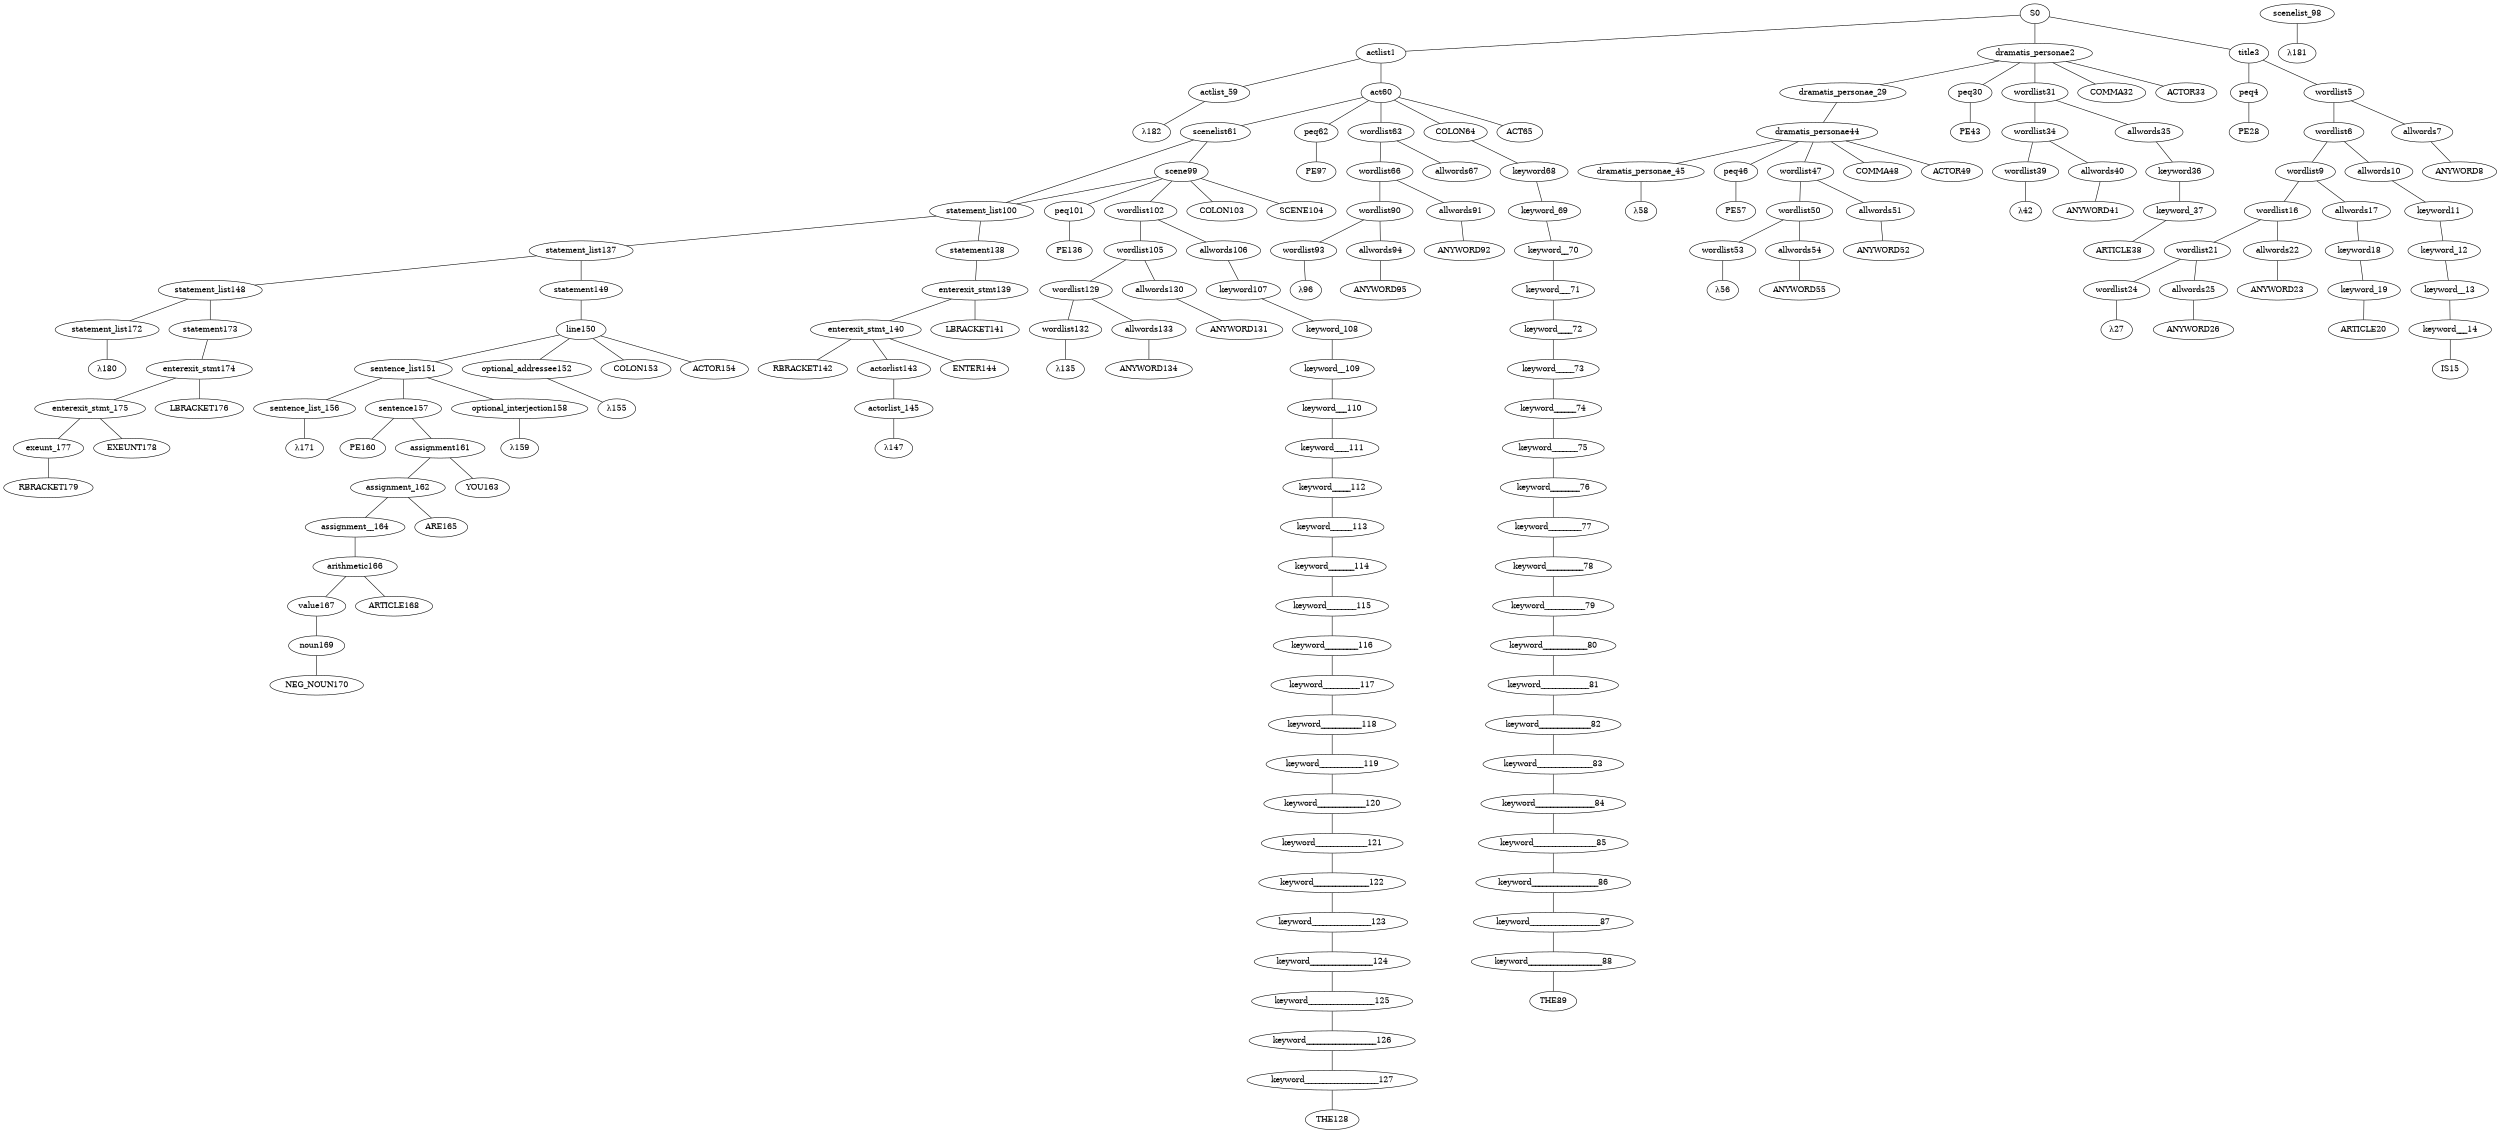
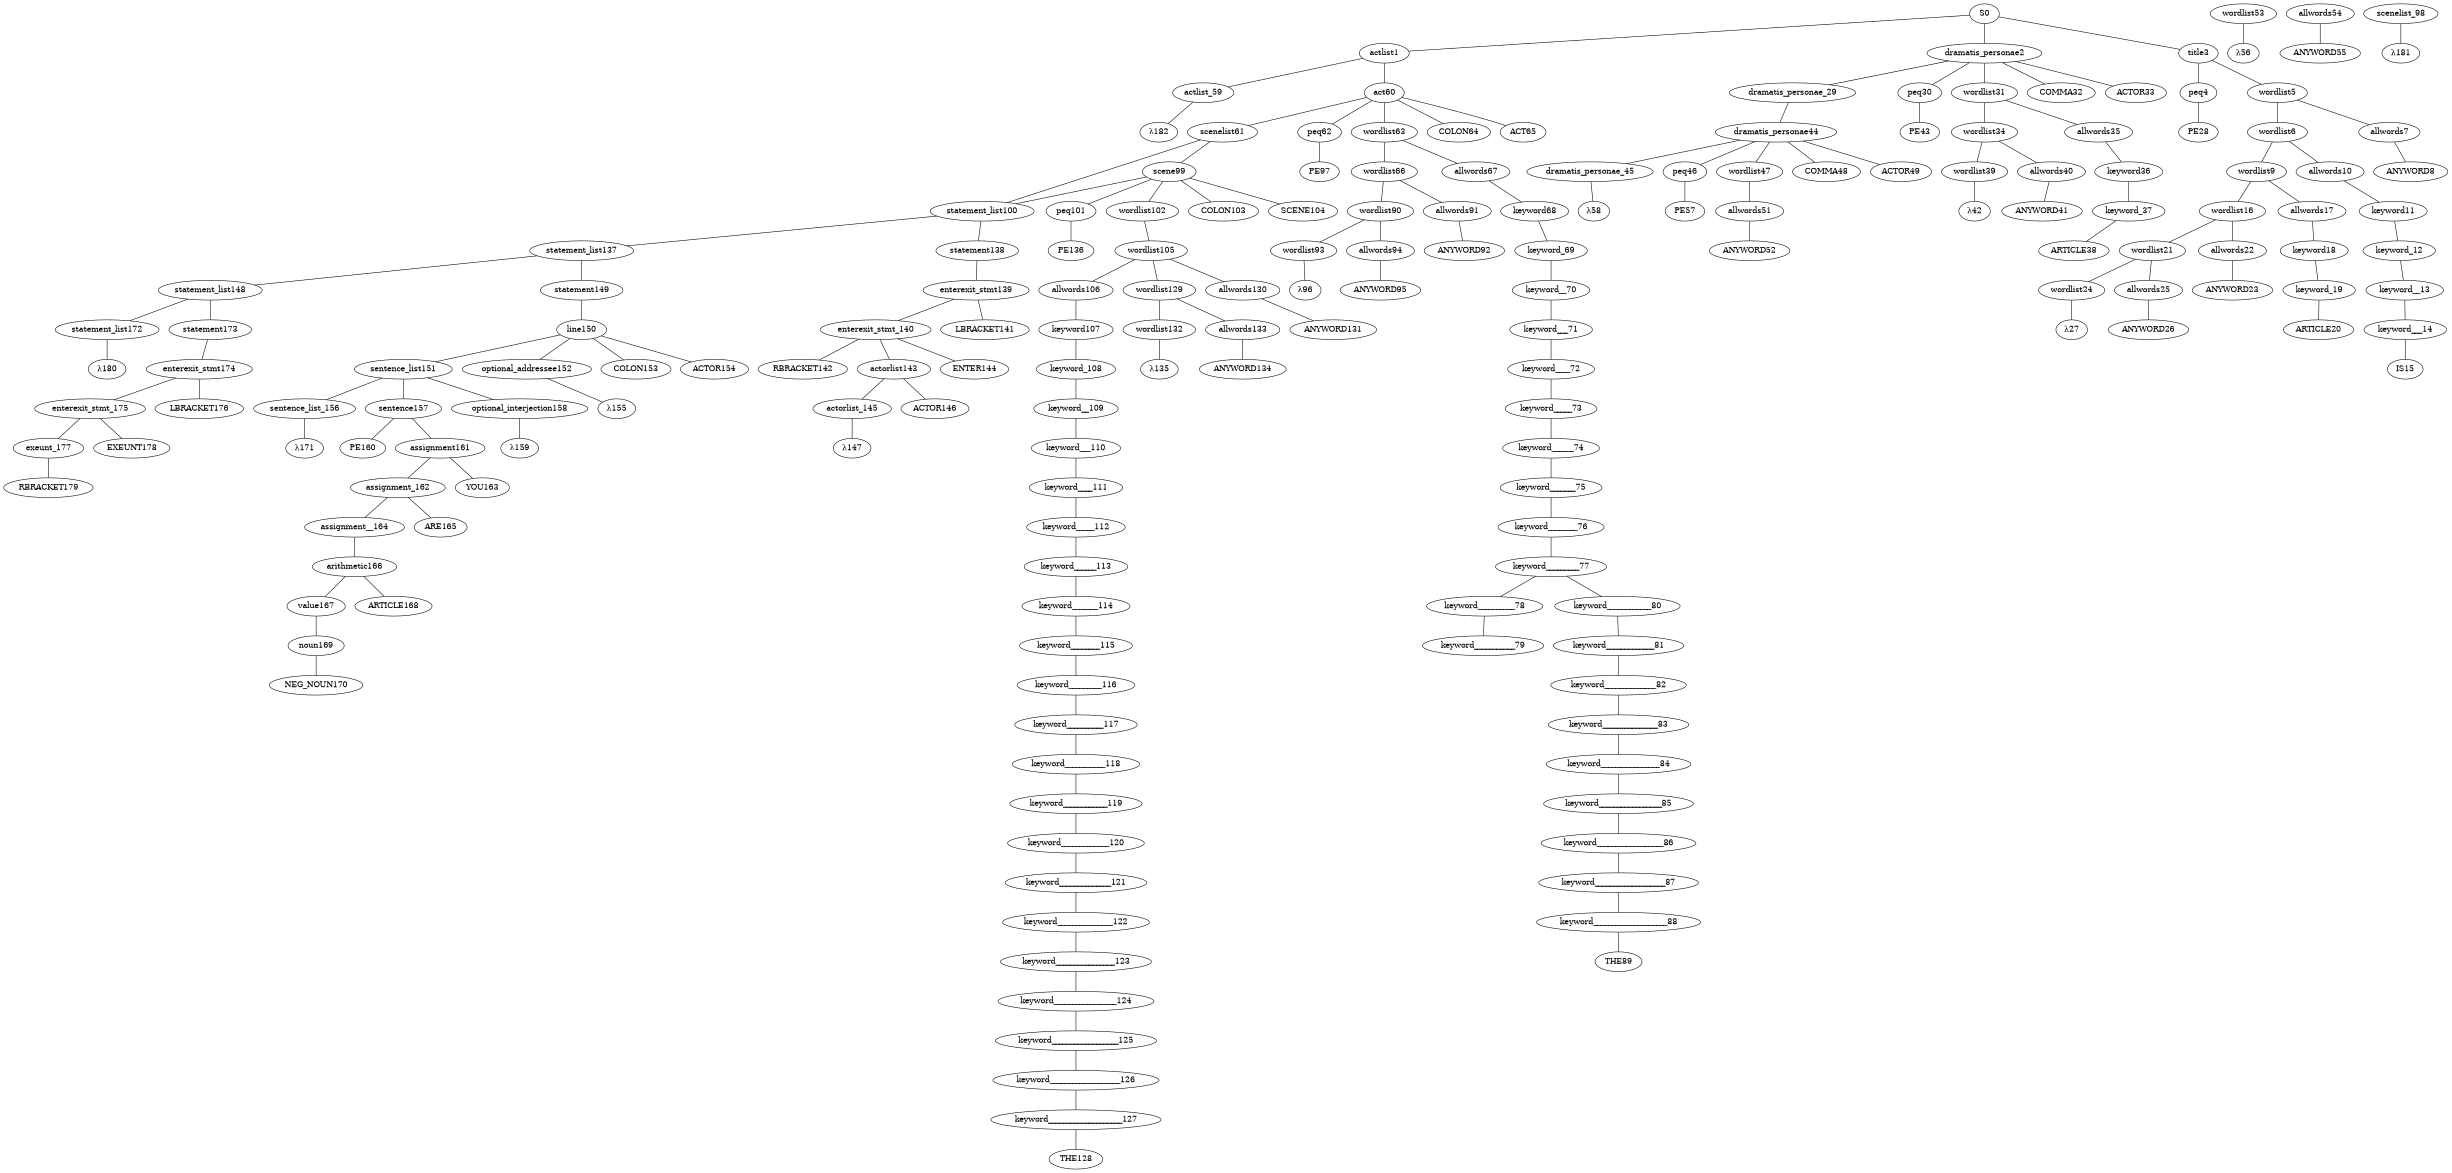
edge "COLON64" -- "keyword68": now "allwords67" -- "keyword68"
node "wordlist50": removed
edge "wordlist102" -- "allwords106": now "wordlist105" -- "allwords106"
node "ACTOR146": added
edge "keyword___________79" -- "keyword____________80": now "keyword_________77" -- "keyword____________80"
